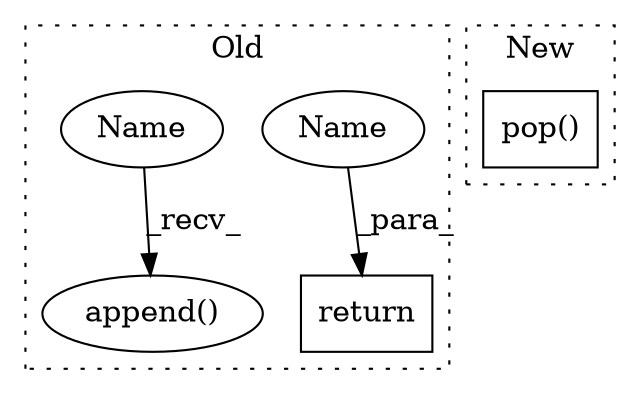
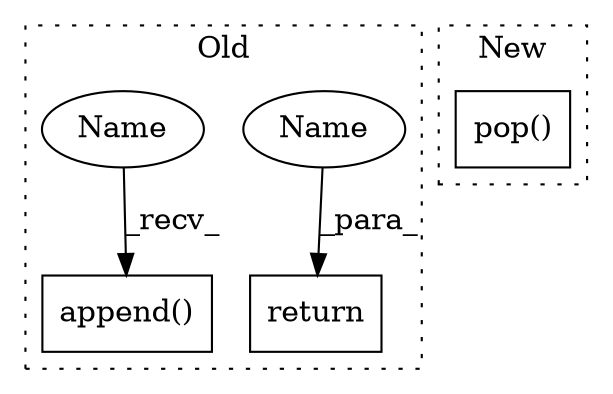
node "append()": shape ellipse -> box
